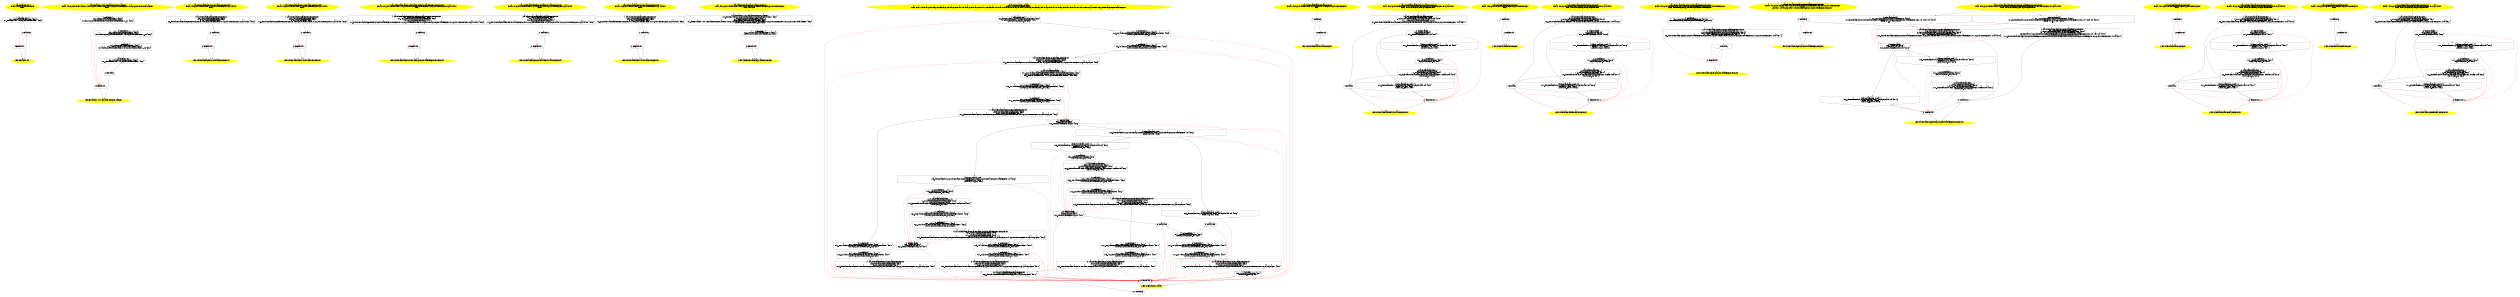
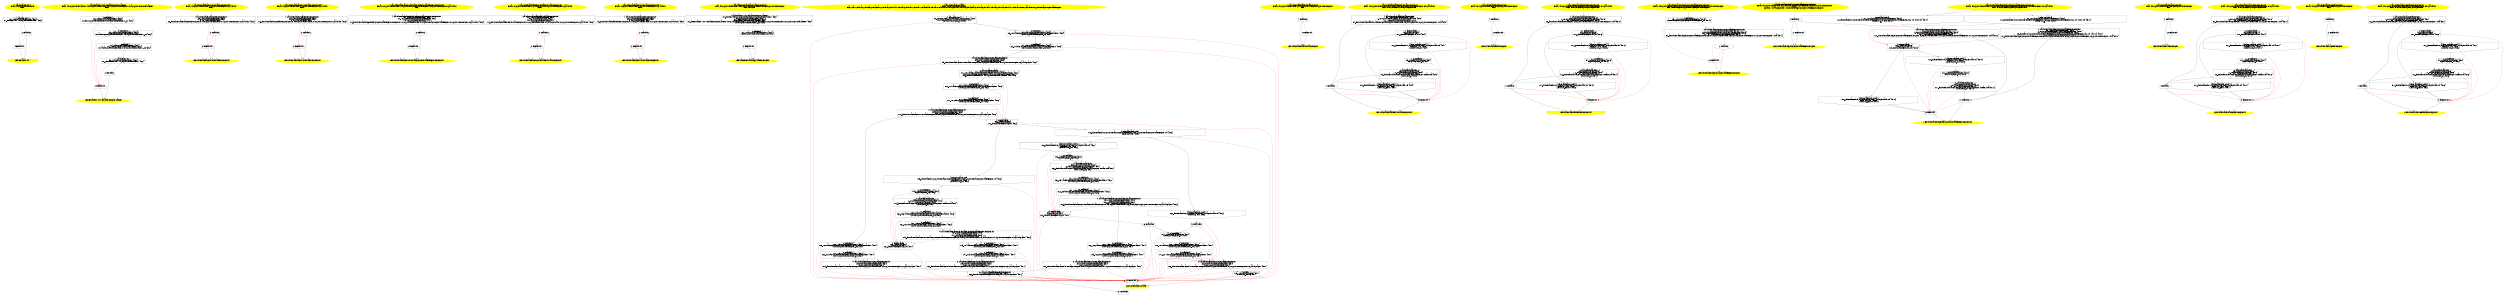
node "2: Exit TestWatcher.<init>()": shape ellipse -> invhouse
node "2: Exit void TestWatcher.finishedQuietly(Description,List)": shape ellipse -> invhouse
